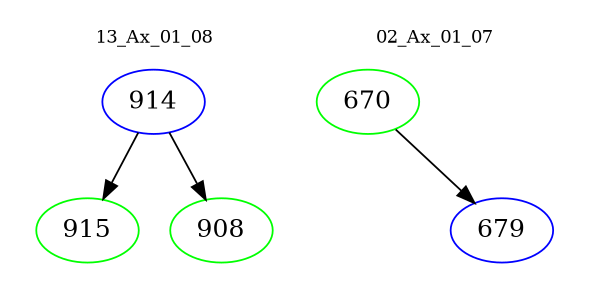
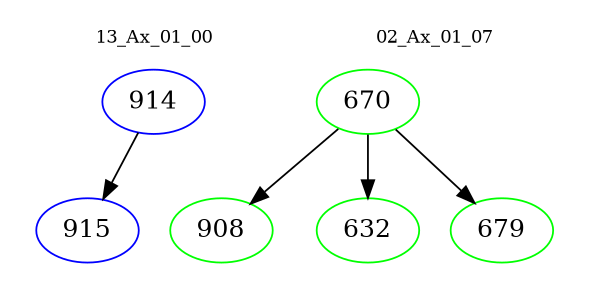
cluster "13_Ax_01_08": label "13_Ax_01_08" -> "13_Ax_01_00"
edge "914" -> "908": now "670" -> "908"
node "915": color green -> blue
node "632": added
node "679": color blue -> green
